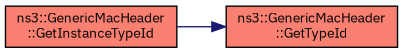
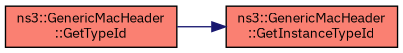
edge "ns3::GenericMacHeader ::GetInstanceTypeId" -> "ns3::GenericMacHeader ::GetTypeId": reversed
